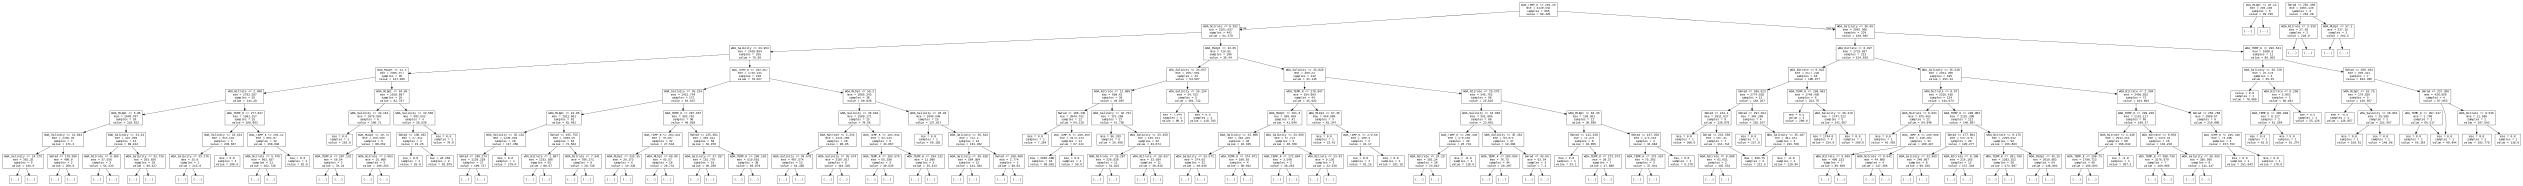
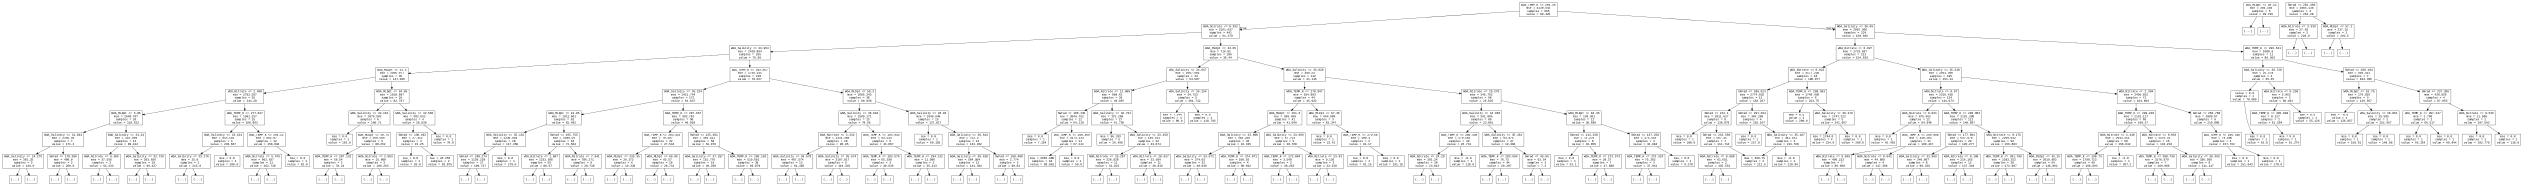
edge "SWrad <= 189.104 mse = 994.531 samples = 7 value = 813.356" -> "WOA_MLDpt <= 53.75 mse = 176.626 samples = 3 value = 139.657": added
edge "SWrad <= 237.206 mse = 428.956 samples = 4 value = 87.055" -> "mse = 0.0 samples = 1 value = 68.844": now "SWrad <= 237.206 mse = 428.956 samples = 4 value = 87.055" -> "WOA_TEMP_K <= 297.337 mse = 2.706 samples = 2 value = 66.517"
node "mse = -0.0 samples = 1 value = 126.857": label "mse = -0.0 samples = 1 value = 126.857" -> "mse = -0.0 value = 1 value = 126.857"
edge "WOA_TEMP_K <= 295.099 mse = 0.127 samples = 2 value = 61.564" -> "mse = 0.0 samples = 1 value = 62.0": now "value = 0.0 samples = 1 value = 70.009" -> "mse = 0.0 samples = 1 value = 62.0"
